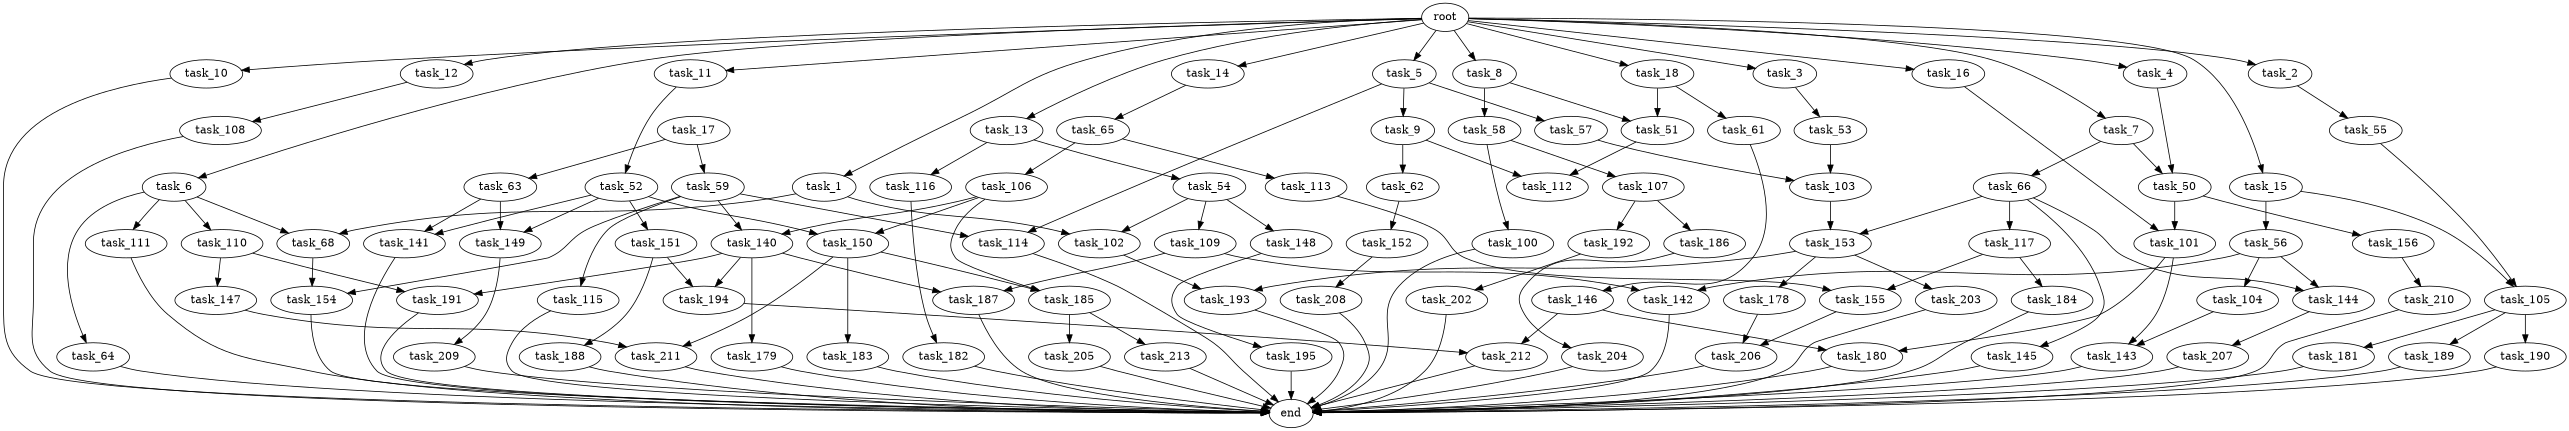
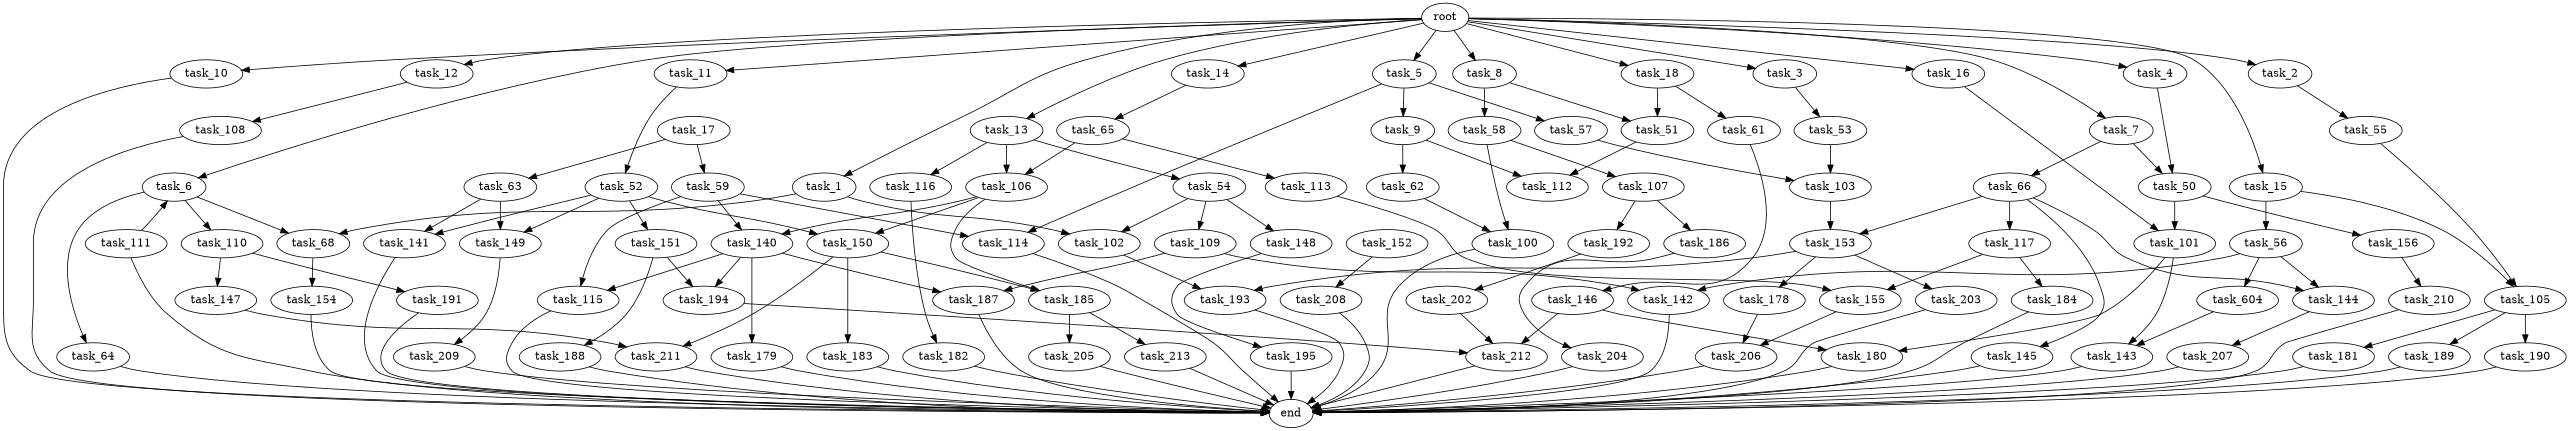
edge "task_13" -> "task_106": added
edge "task_62" -> "task_152": now "task_62" -> "task_100"
edge "task_6" -> "task_111": reversed
edge "task_59" -> "task_154": removed
edge "task_140" -> "task_191": now "task_140" -> "task_115"
node "task_104": label "task_104" -> "task_604"
edge "task_202" -> "end": now "task_202" -> "task_212"
